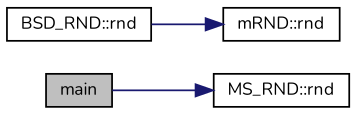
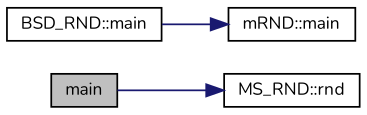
node "BSD_RND::rnd": label "BSD_RND::rnd" -> "BSD_RND::main"
node "mRND::rnd": label "mRND::rnd" -> "mRND::main"
